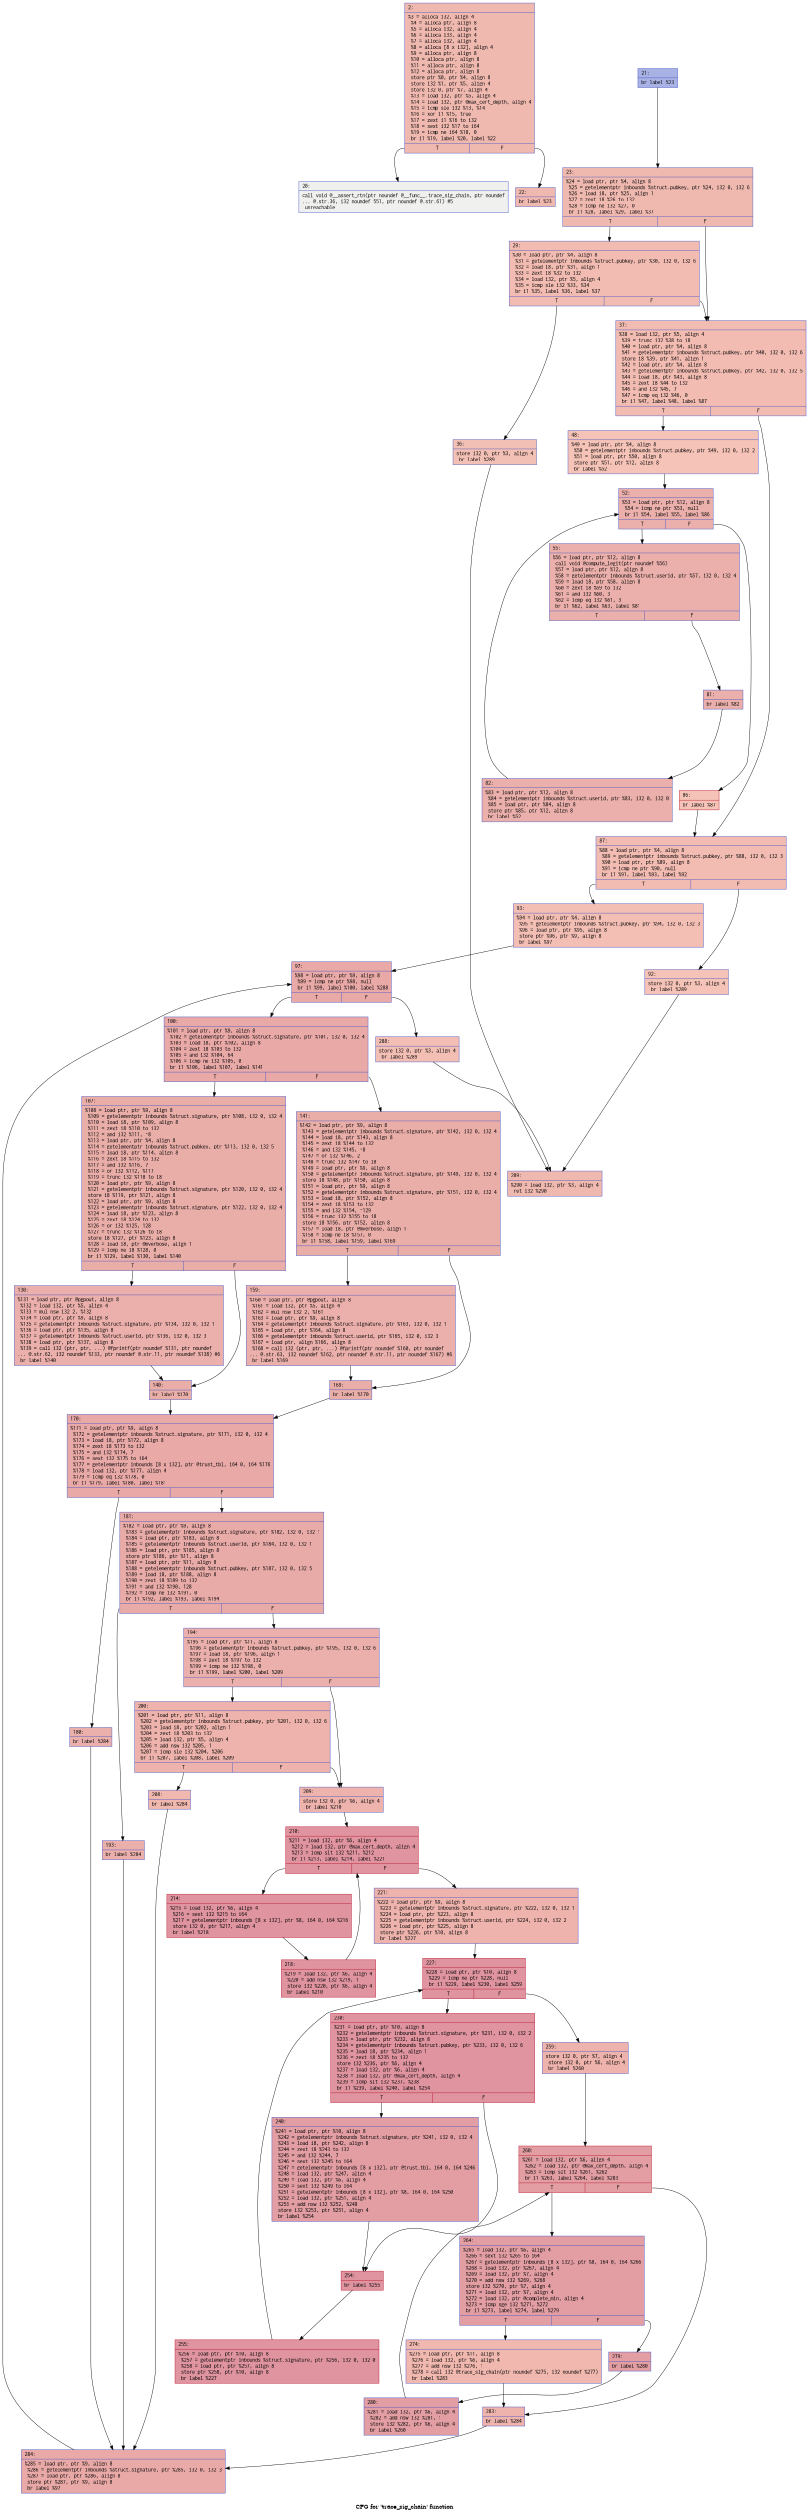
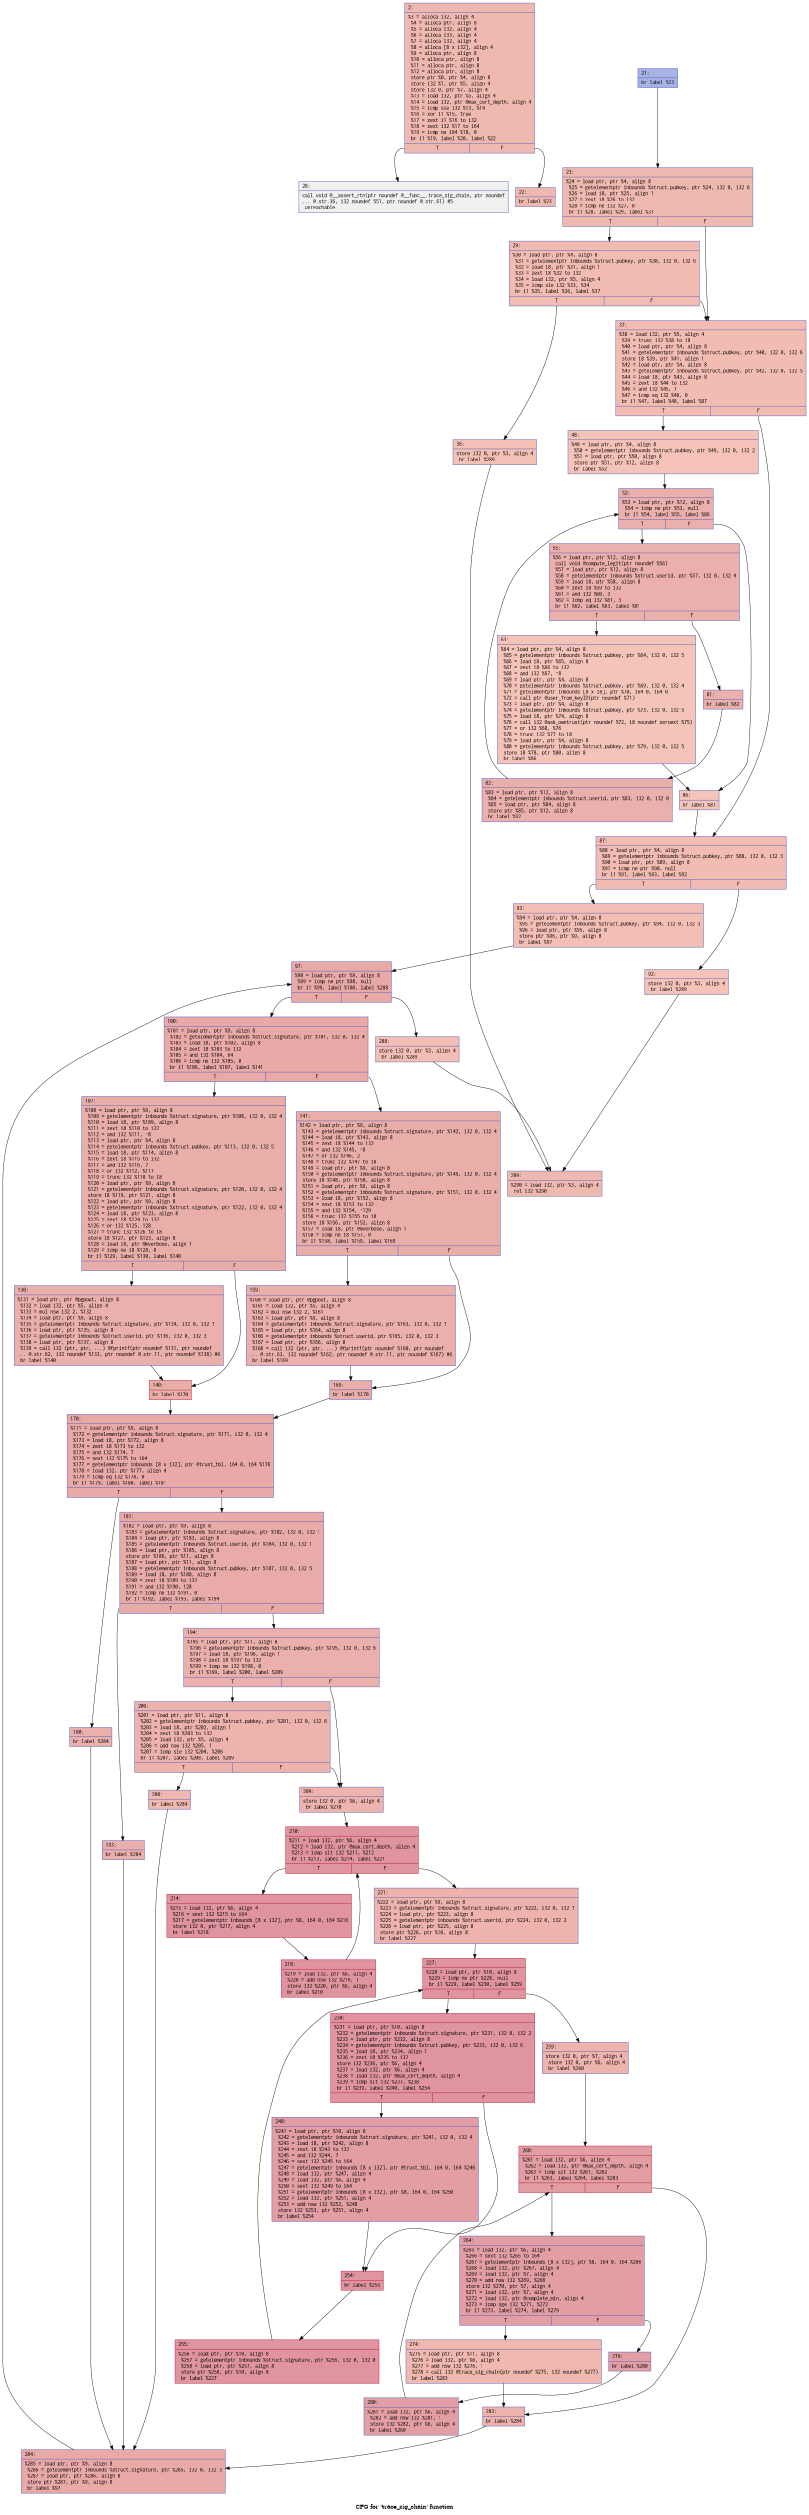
node "63:": added
node "86:": color #b70d28ff -> #3d50c3ff
node "159:": text "%167 = load ptr, align %166, align 8" -> "%167 = load ptr, ptr %166, align 8"
node "140:": color #3d50c3ff -> #b70d28ff
